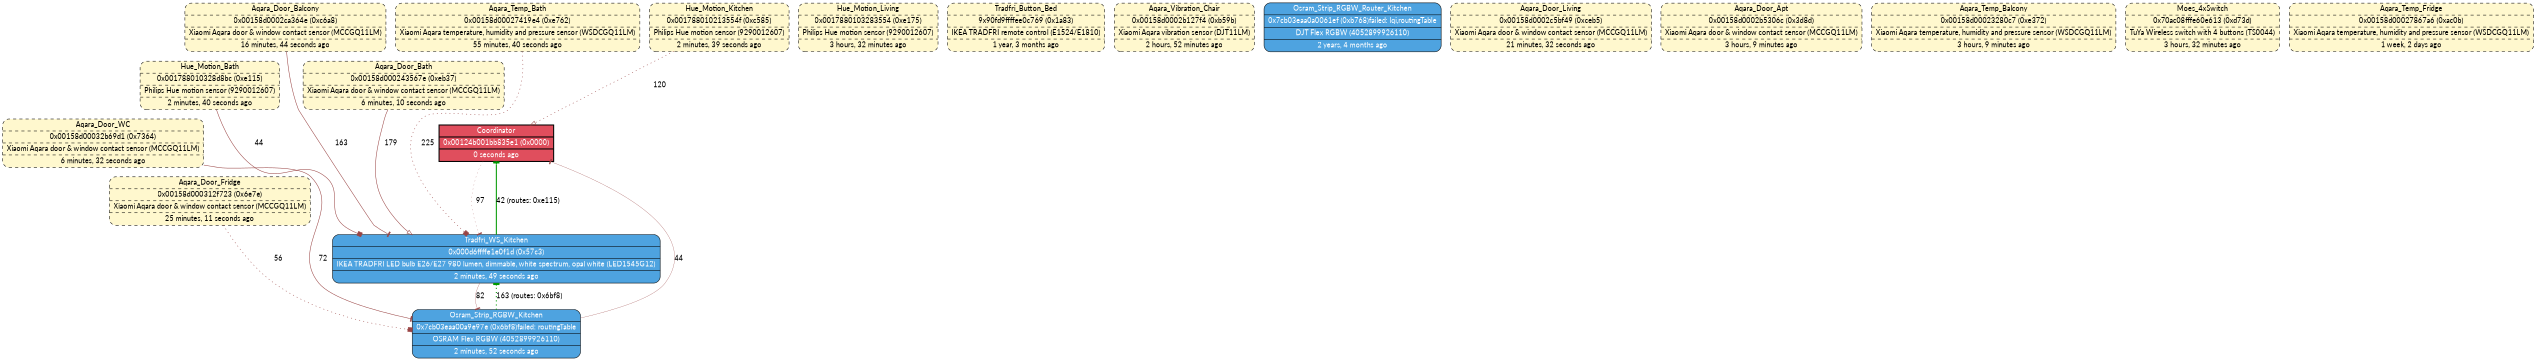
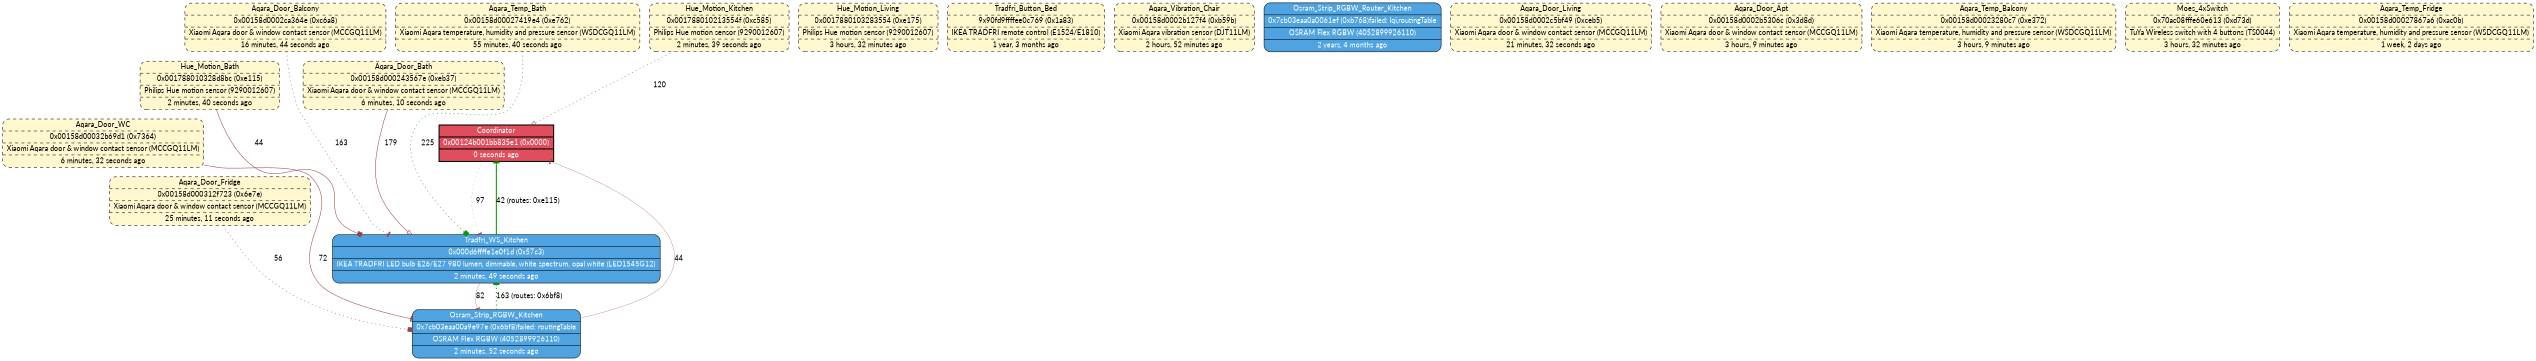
node "Osram_Strip_RGBW_Router_Kitchen": text "DJT Flex RGBW (4052899926110)" -> "OSRAM Flex RGBW (4052899926110)"
edge "Aqara_Temp_Bath" -> "Tradfri_WS_Kitchen": color #994444 -> #009900
edge "Aqara_Door_Balcony" -> "Tradfri_WS_Kitchen": style solid -> dotted
